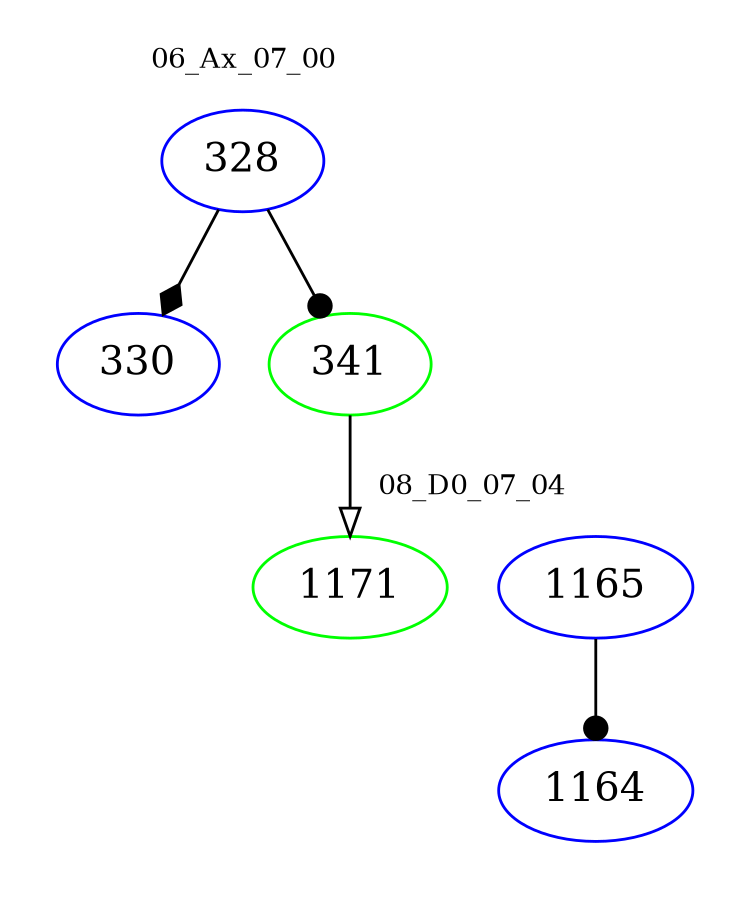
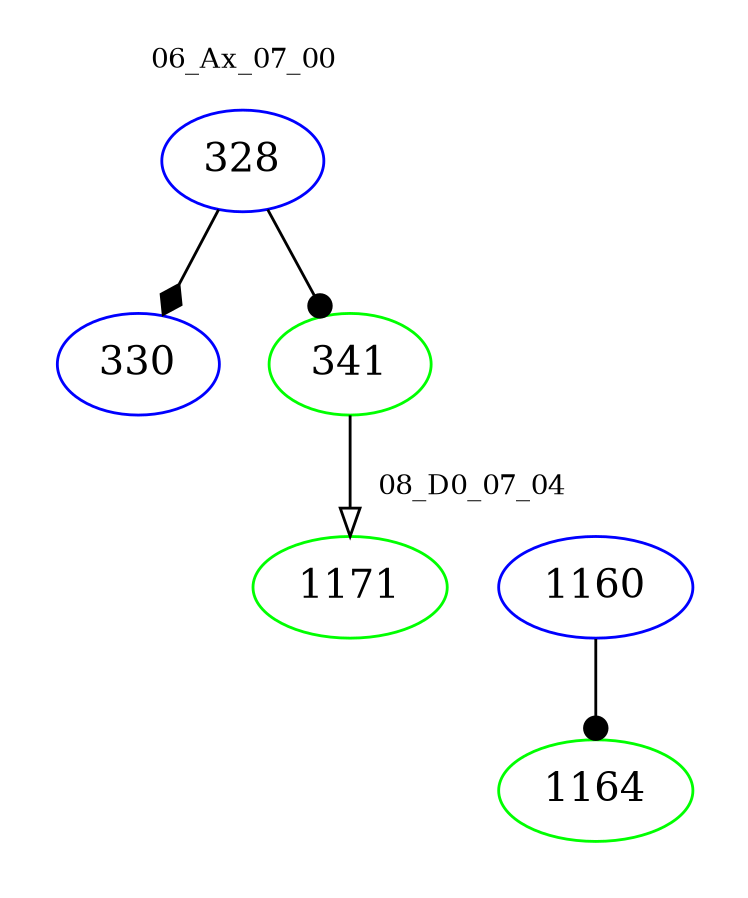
node "1165": label "1165" -> "1160"
node "1164": color blue -> green
